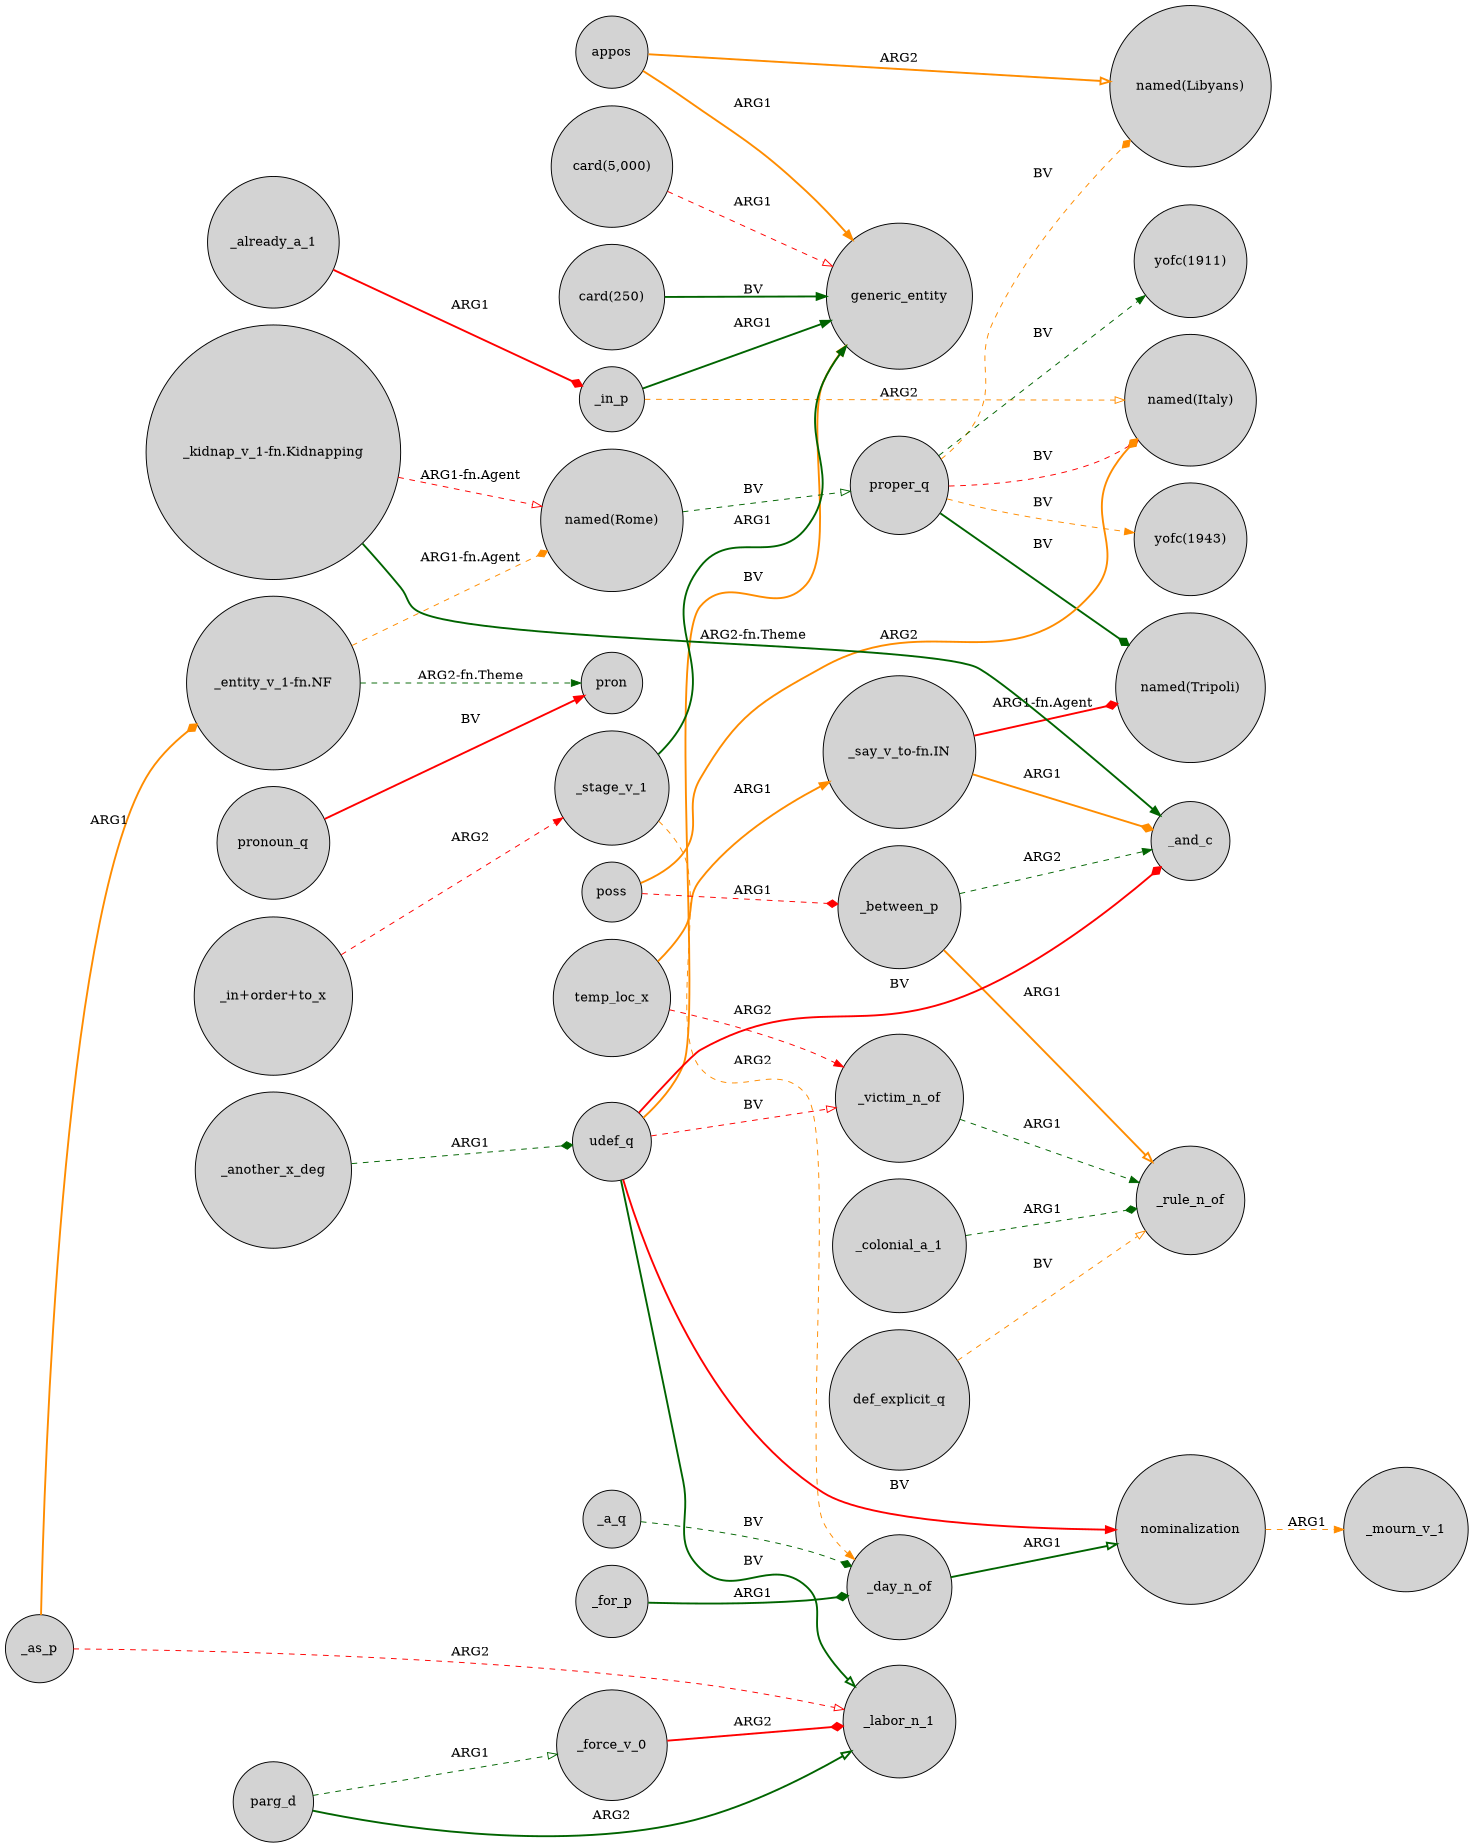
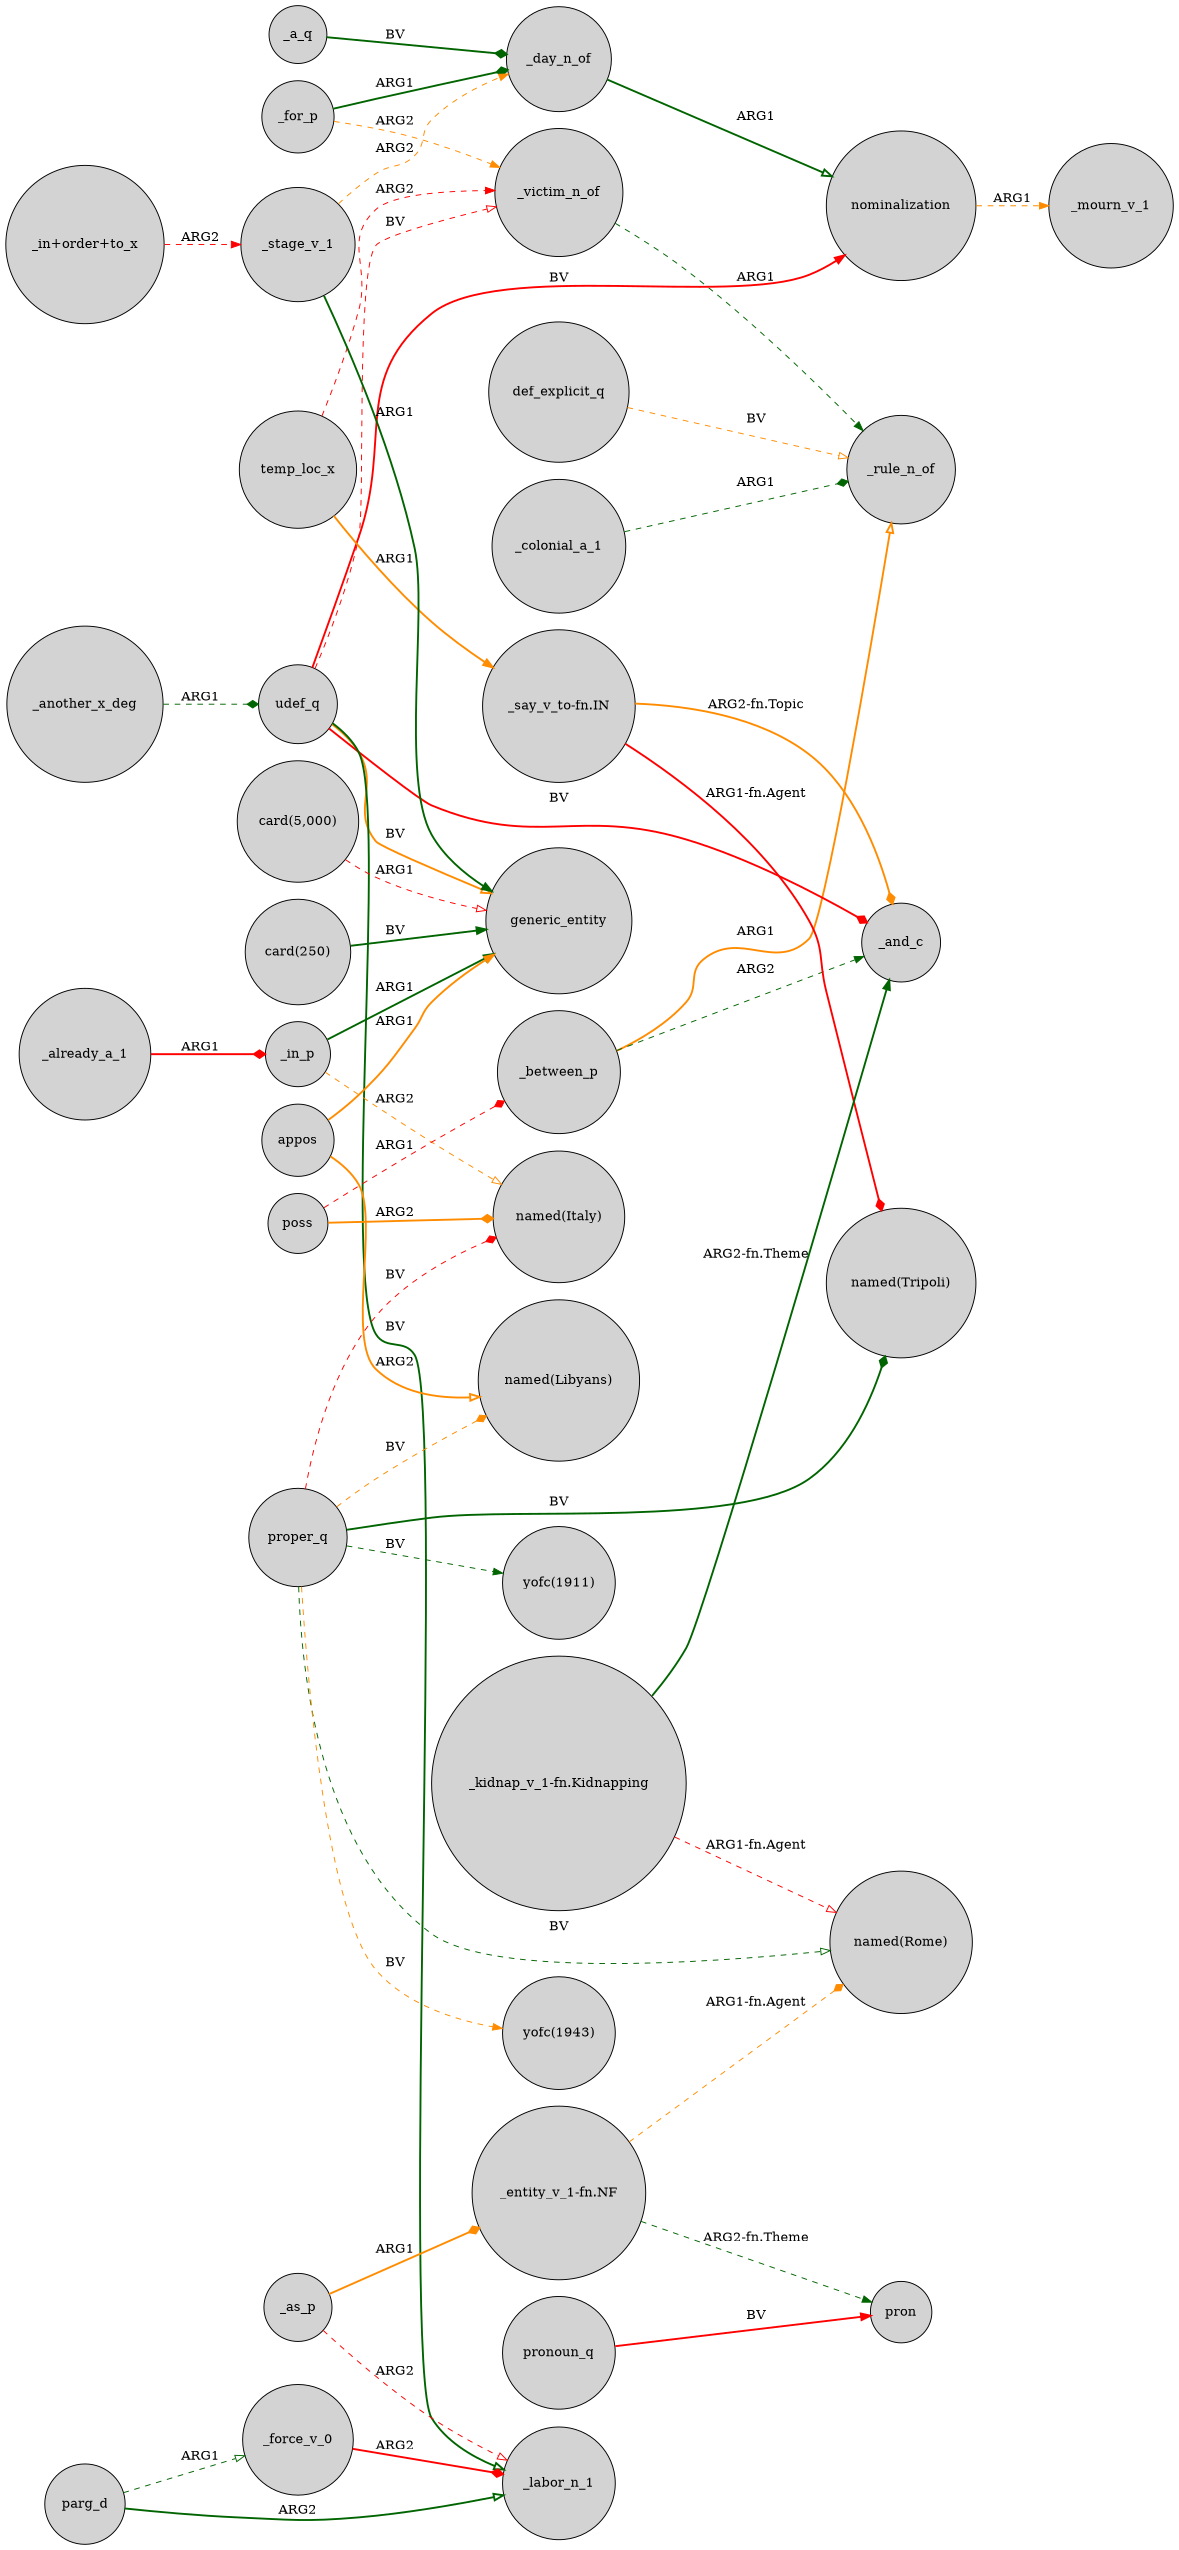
edge "_for_p" -> "_victim_n_of": added, label "ARG2"
edge "named(Rome)" -> "proper_q": reversed
edge "_say_v_to-fn.IN" -> "_and_c": label "ARG1" -> "ARG2-fn.Topic"
edge "_a_q" -> "_day_n_of": style dashed -> bold
